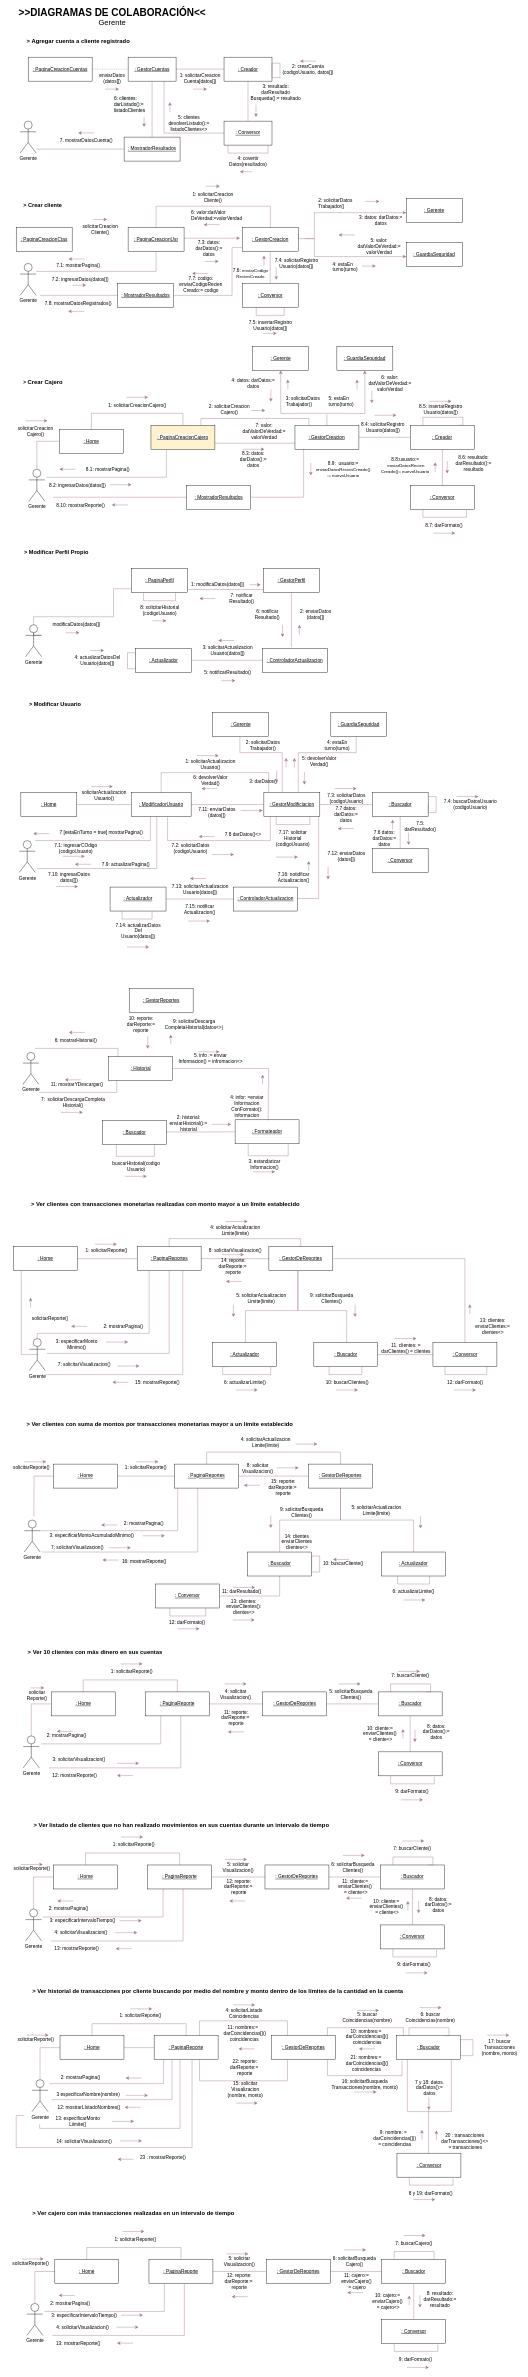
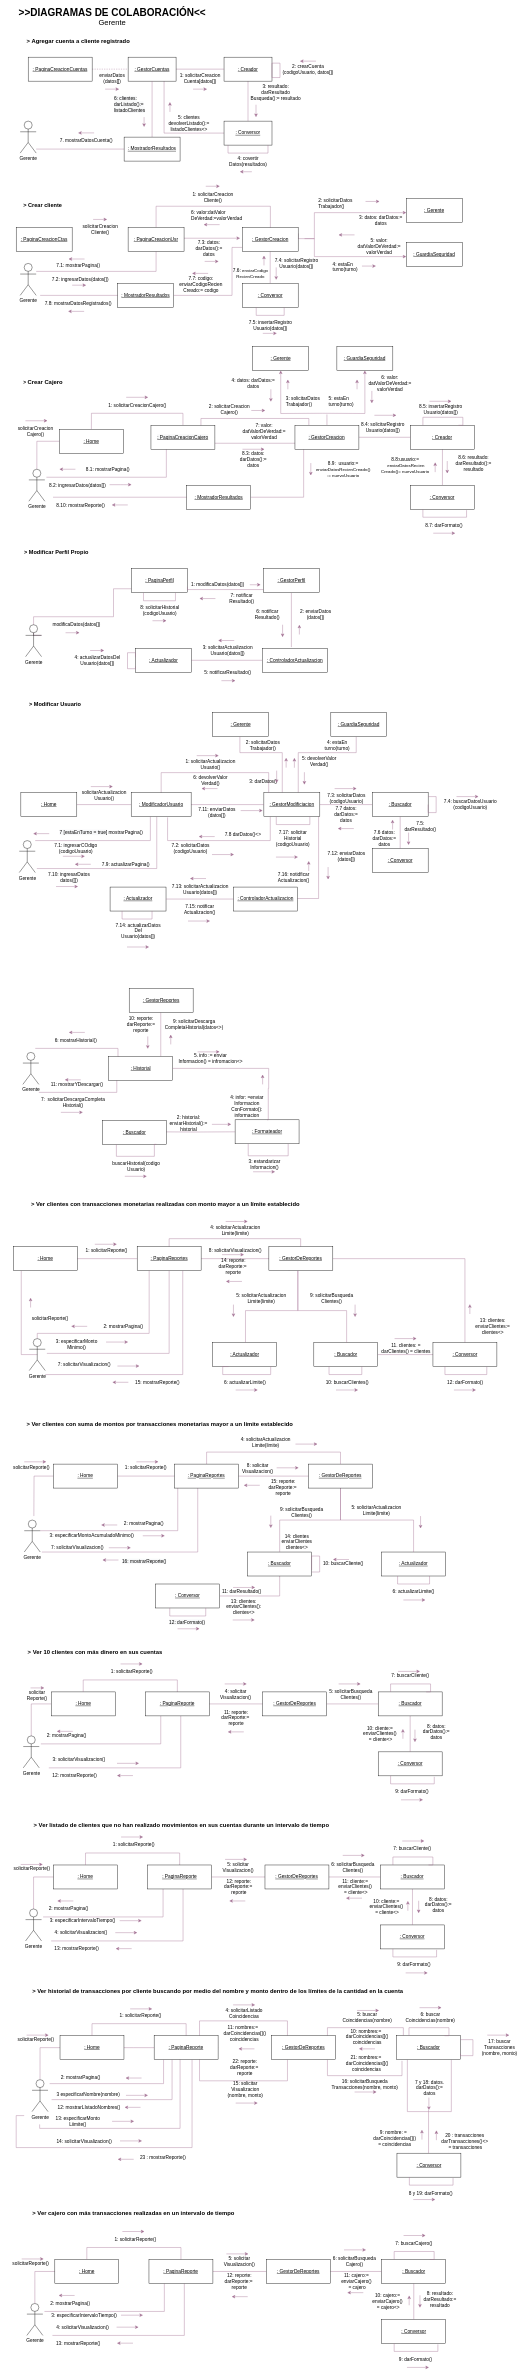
node ": PaginaCreacionCajero": fillcolor #fff2cc -> #ffffff
edge ": GestorReportes" -- ": Historial": added
